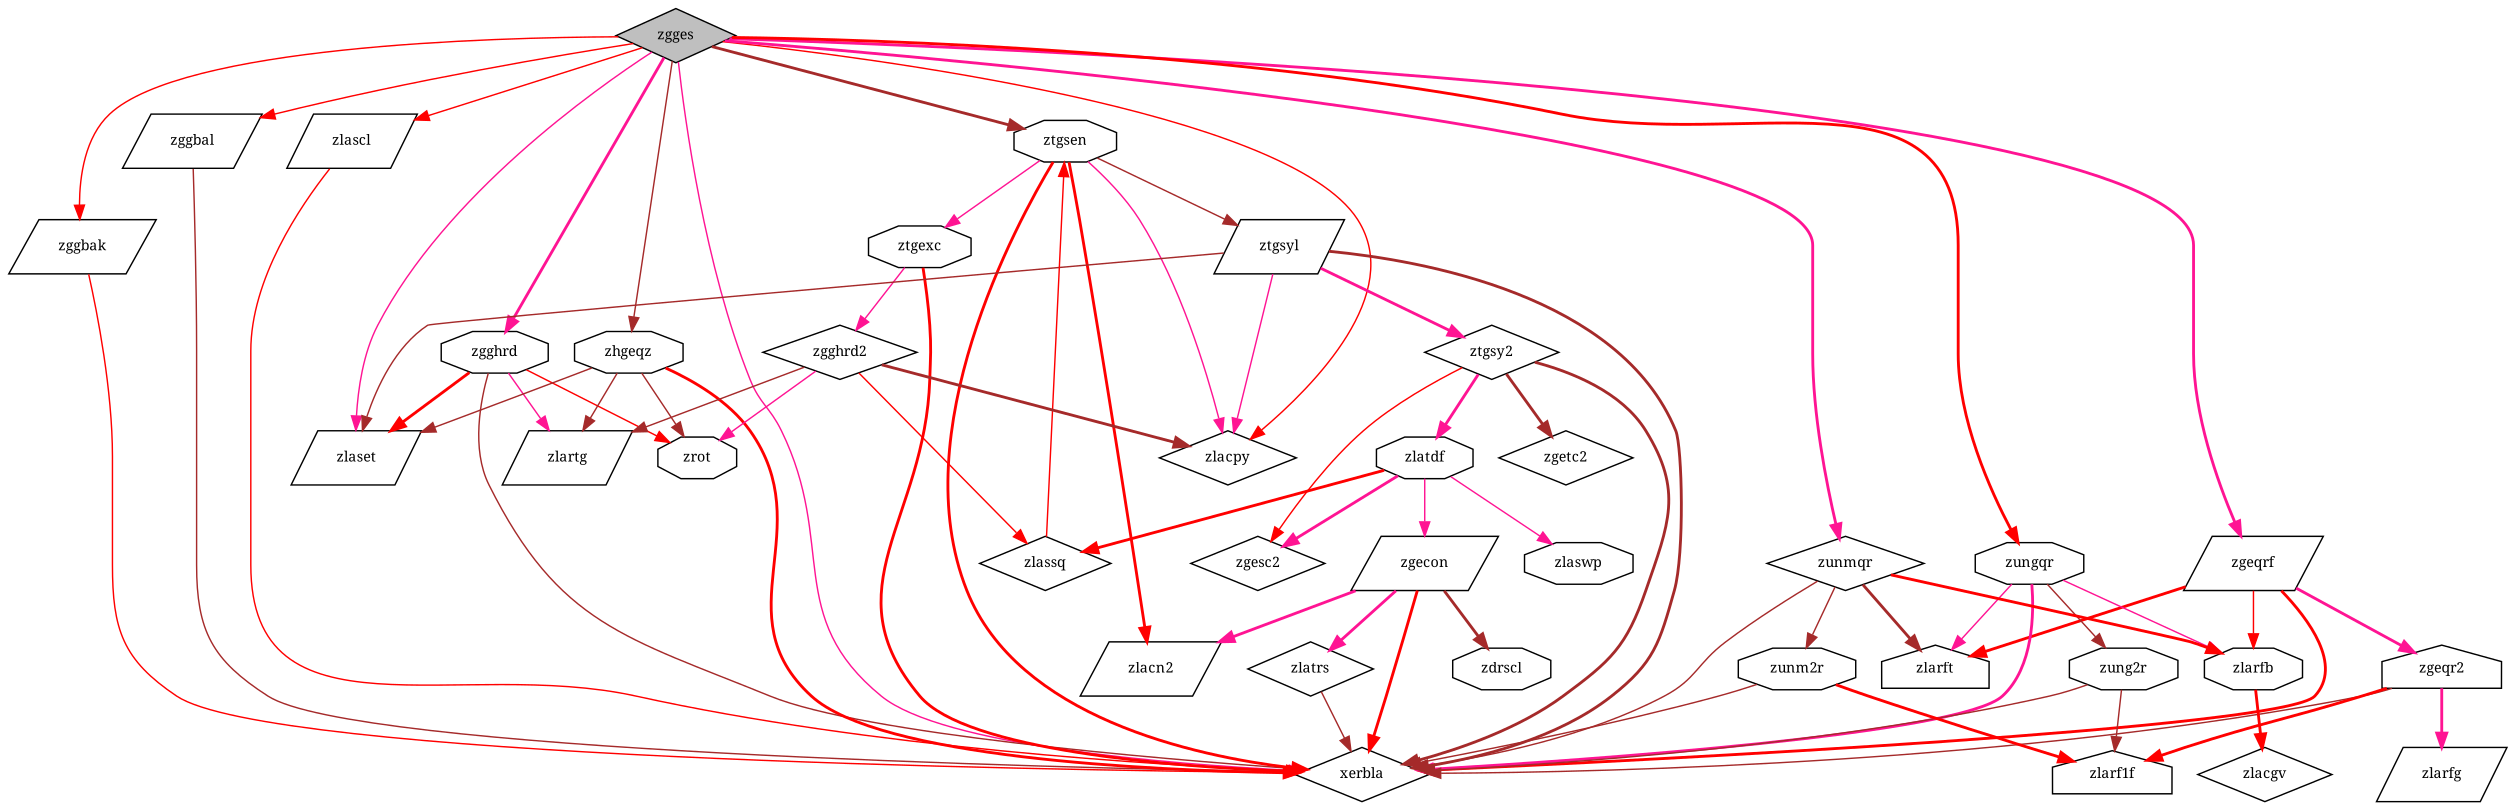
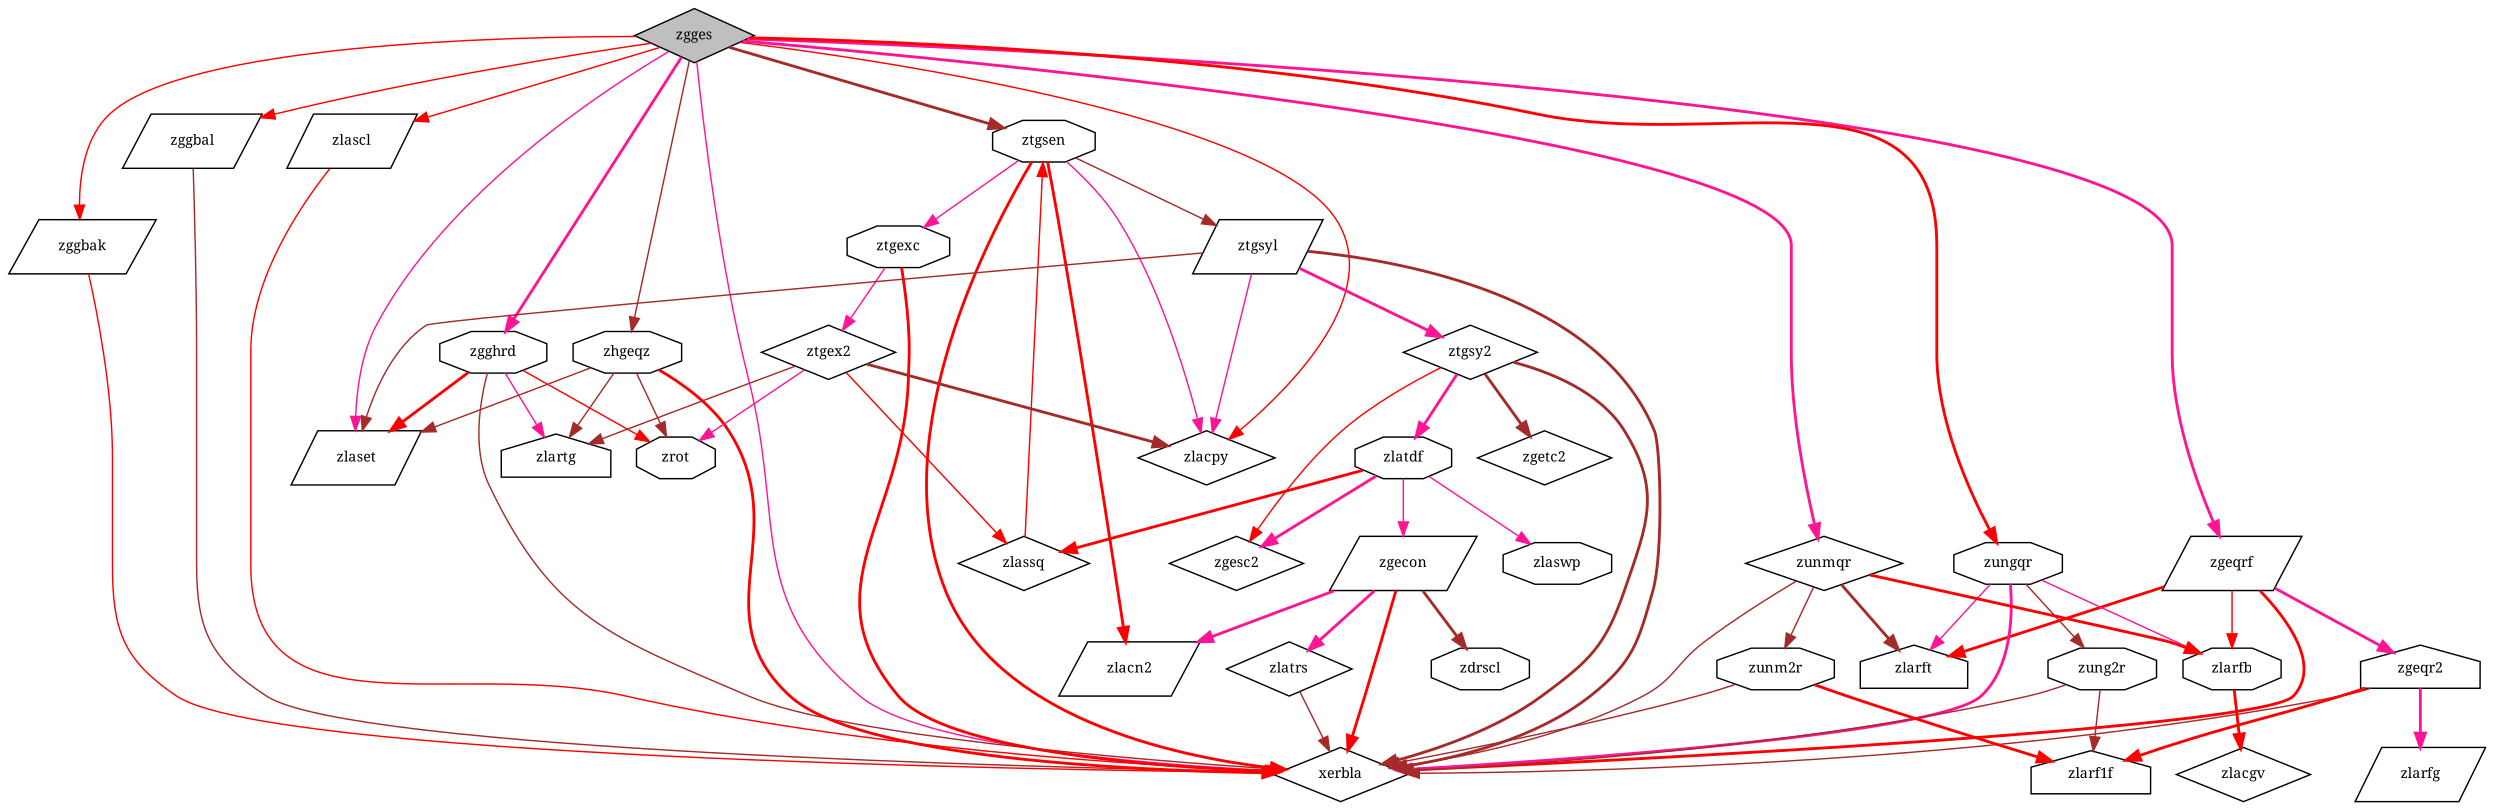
node "zgghrd2": label "zgghrd2" -> "ztgex2"
node "zlartg": shape parallelogram -> house
